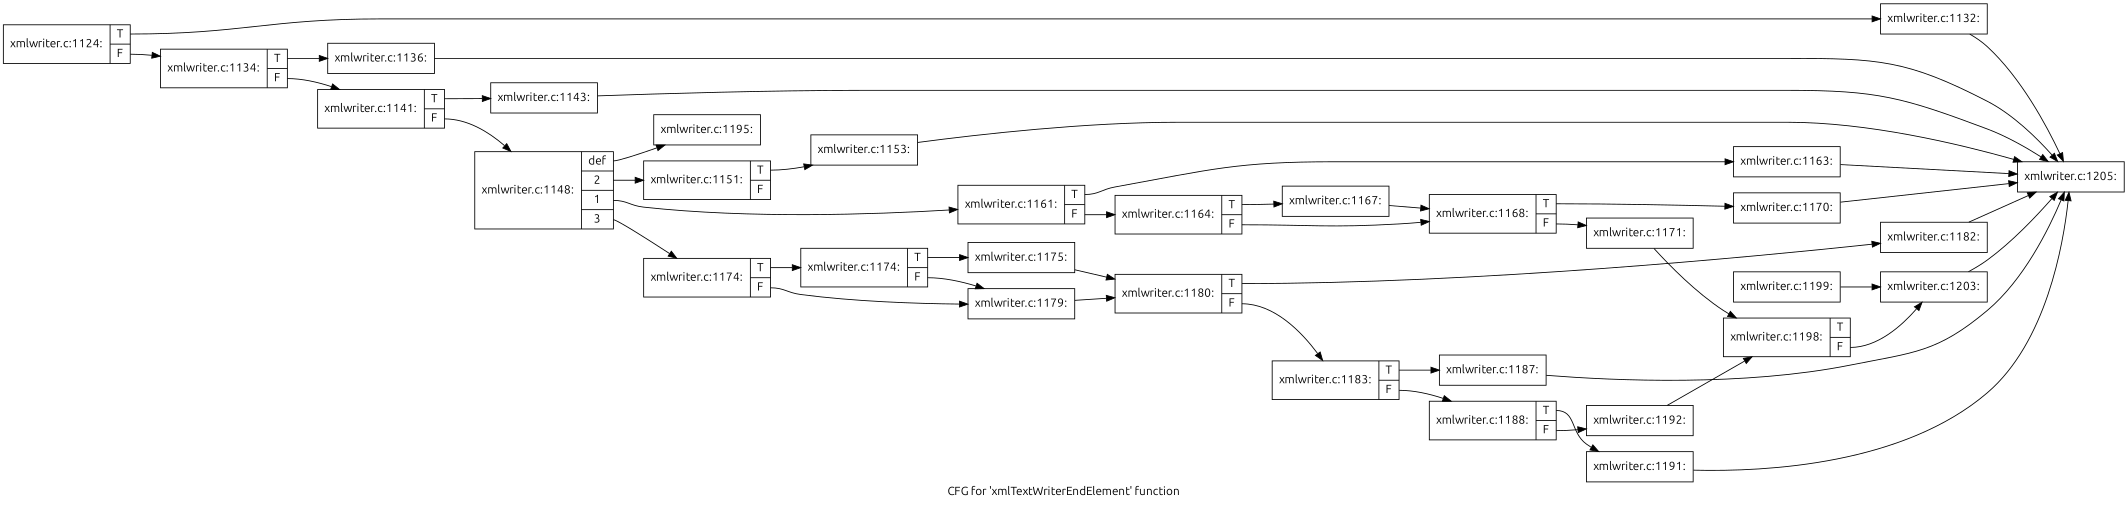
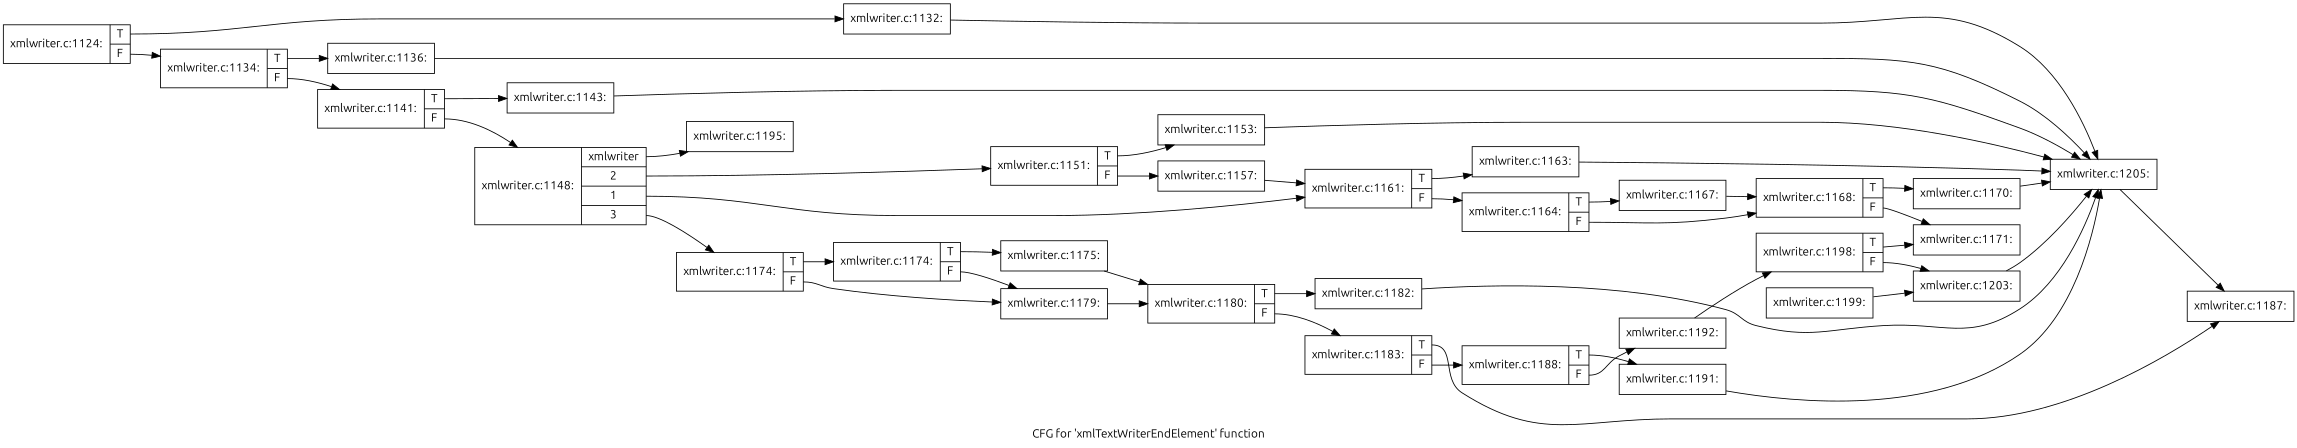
node "xmlwriter.c:1148:": text "def" -> "xmlwriter"
node "xmlwriter.c:1157:": added
edge "xmlwriter.c:1171:" -> "xmlwriter.c:1198:": reversed
edge "xmlwriter.c:1187:" -> "xmlwriter.c:1205:": reversed
